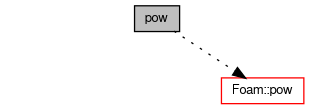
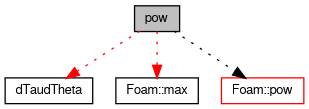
node "dTaudTheta": added
node "Foam::max": added
